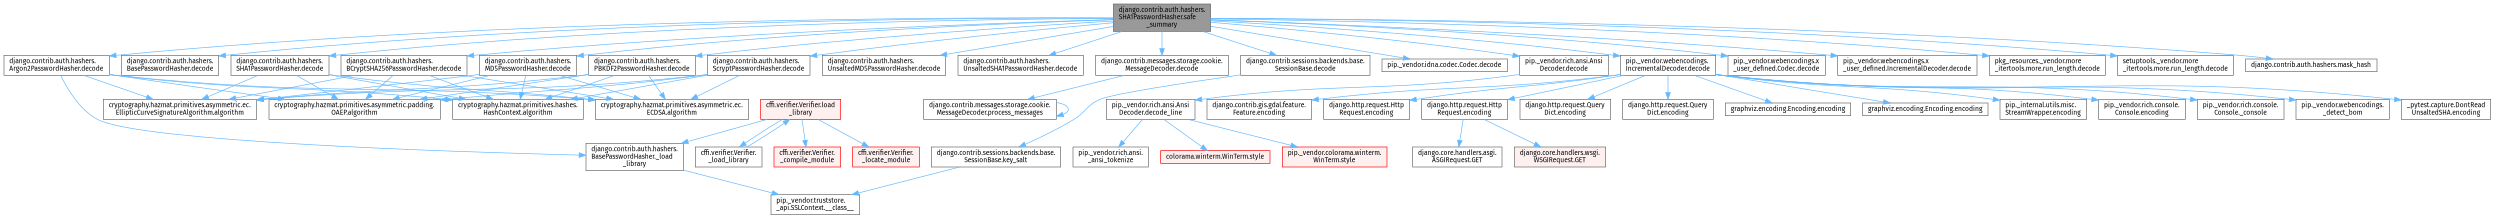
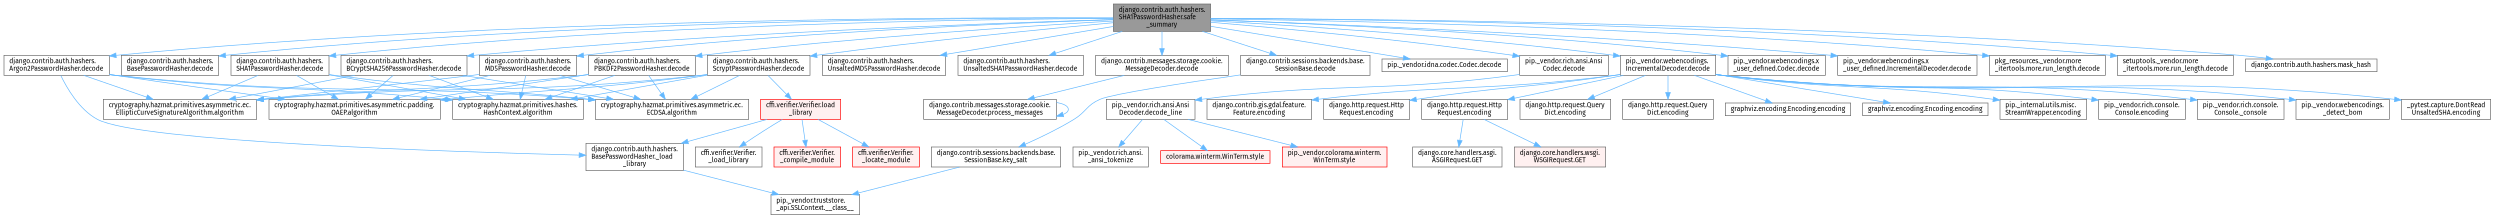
node "pip._vendor.rich.ansi.Ansi Decoder.decode": label "pip._vendor.rich.ansi.Ansi Decoder.decode" -> "pip._vendor.rich.ansi.Ansi Codec.decode"
edge "cffi.verifier.Verifier. _load_library" -> "cffi.verifier.Verifier.load _library": now "django.contrib.auth.hashers. ScryptPasswordHasher.decode" -> "cffi.verifier.Verifier.load _library"
